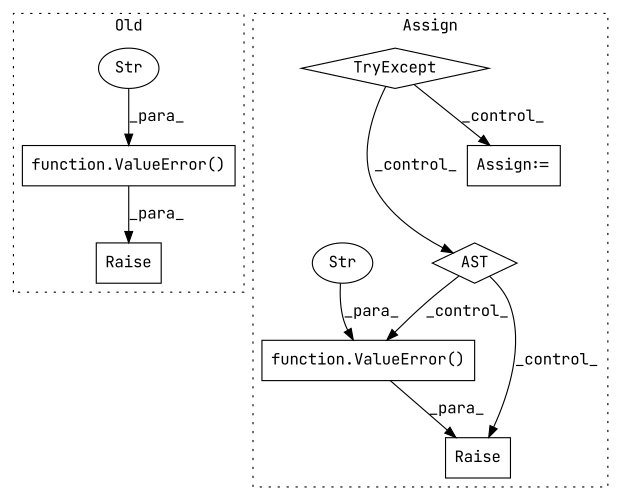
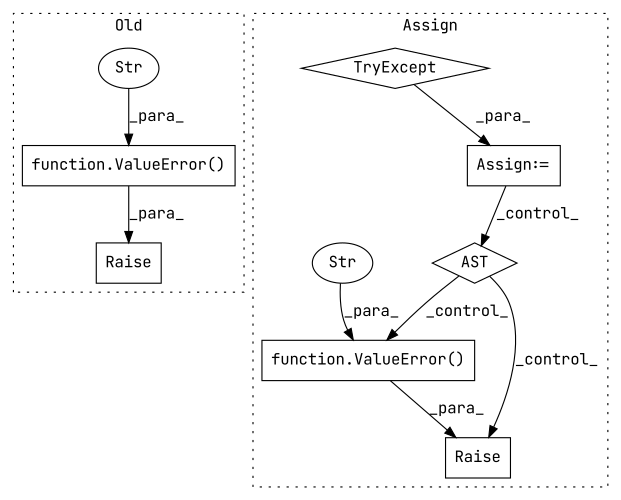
edge "TryExcept" -> "Assign:=": label "_control_" -> "_para_"
edge "TryExcept" -> "AST": now "Assign:=" -> "AST"
